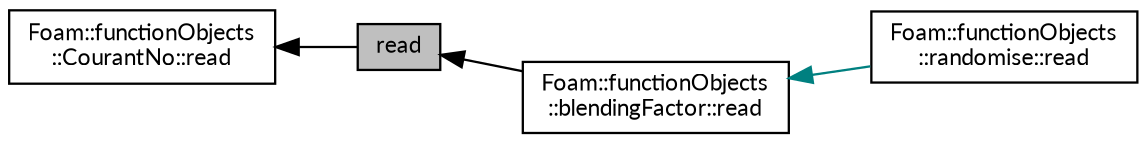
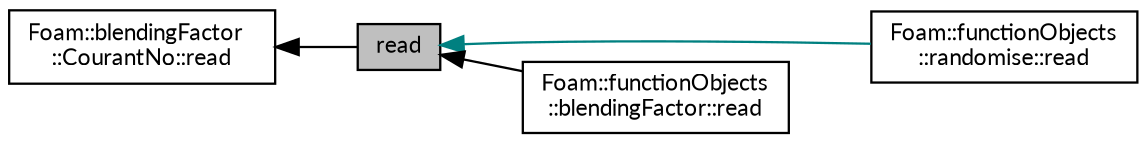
node "Foam::functionObjects ::CourantNo::read": label "Foam::functionObjects ::CourantNo::read" -> "Foam::blendingFactor ::CourantNo::read"
edge "Foam::functionObjects ::randomise::read" -> "Foam::functionObjects ::blendingFactor::read": now "Foam::functionObjects ::randomise::read" -> "read"
